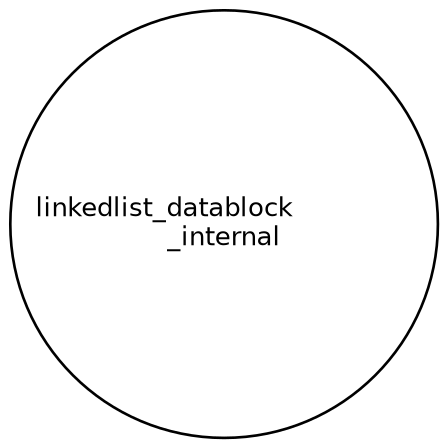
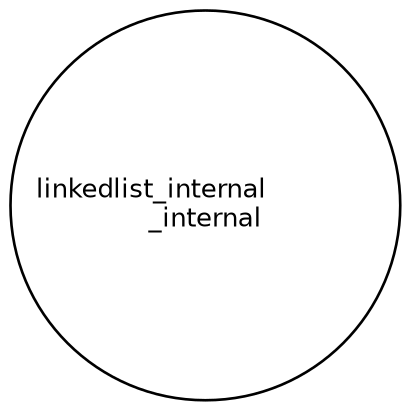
node "linkedlist_datablock _internal": label "linkedlist_datablock _internal" -> "linkedlist_internal _internal"
